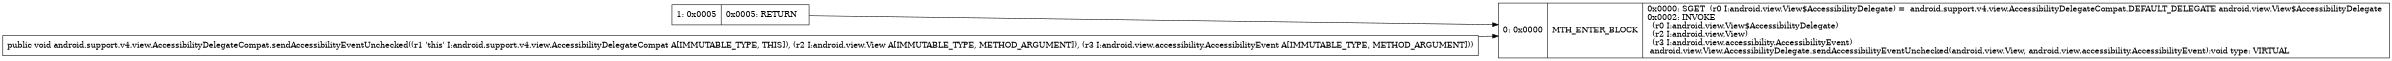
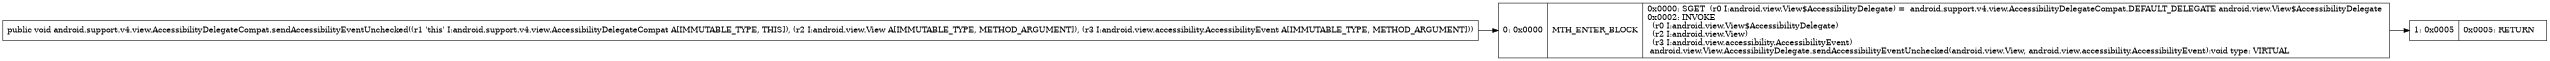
edge "1: 0x0005" -> "0: 0x0000": reversed
